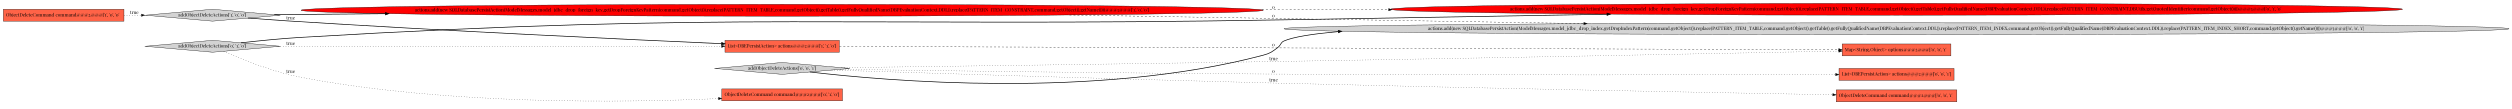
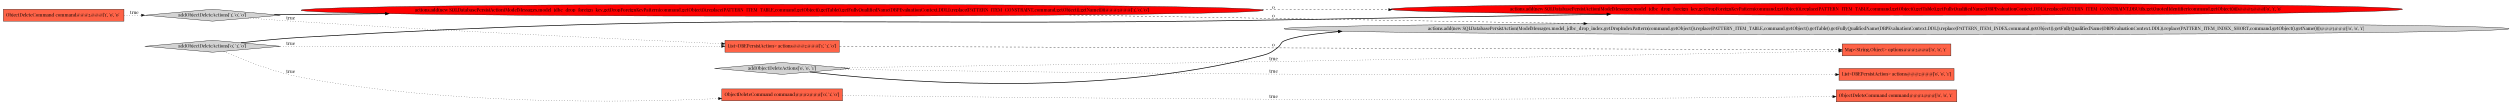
edge "addObjectDeleteActions['1', '0', '0']" -> "List<DBEPersistAction> actions@@@2@@@['1', '1', '0']": style bold -> dotted
edge "addObjectDeleteActions['0', '0', '1']" -> "List<DBEPersistAction> actions@@@2@@@['0', '0', '1']": label "0" -> "true"
edge "addObjectDeleteActions['0', '0', '1']" -> "ObjectDeleteCommand command@@@2@@@['0', '0', '1']": now "ObjectDeleteCommand command@@@2@@@['0', '1', '0']" -> "ObjectDeleteCommand command@@@2@@@['0', '0', '1']"
